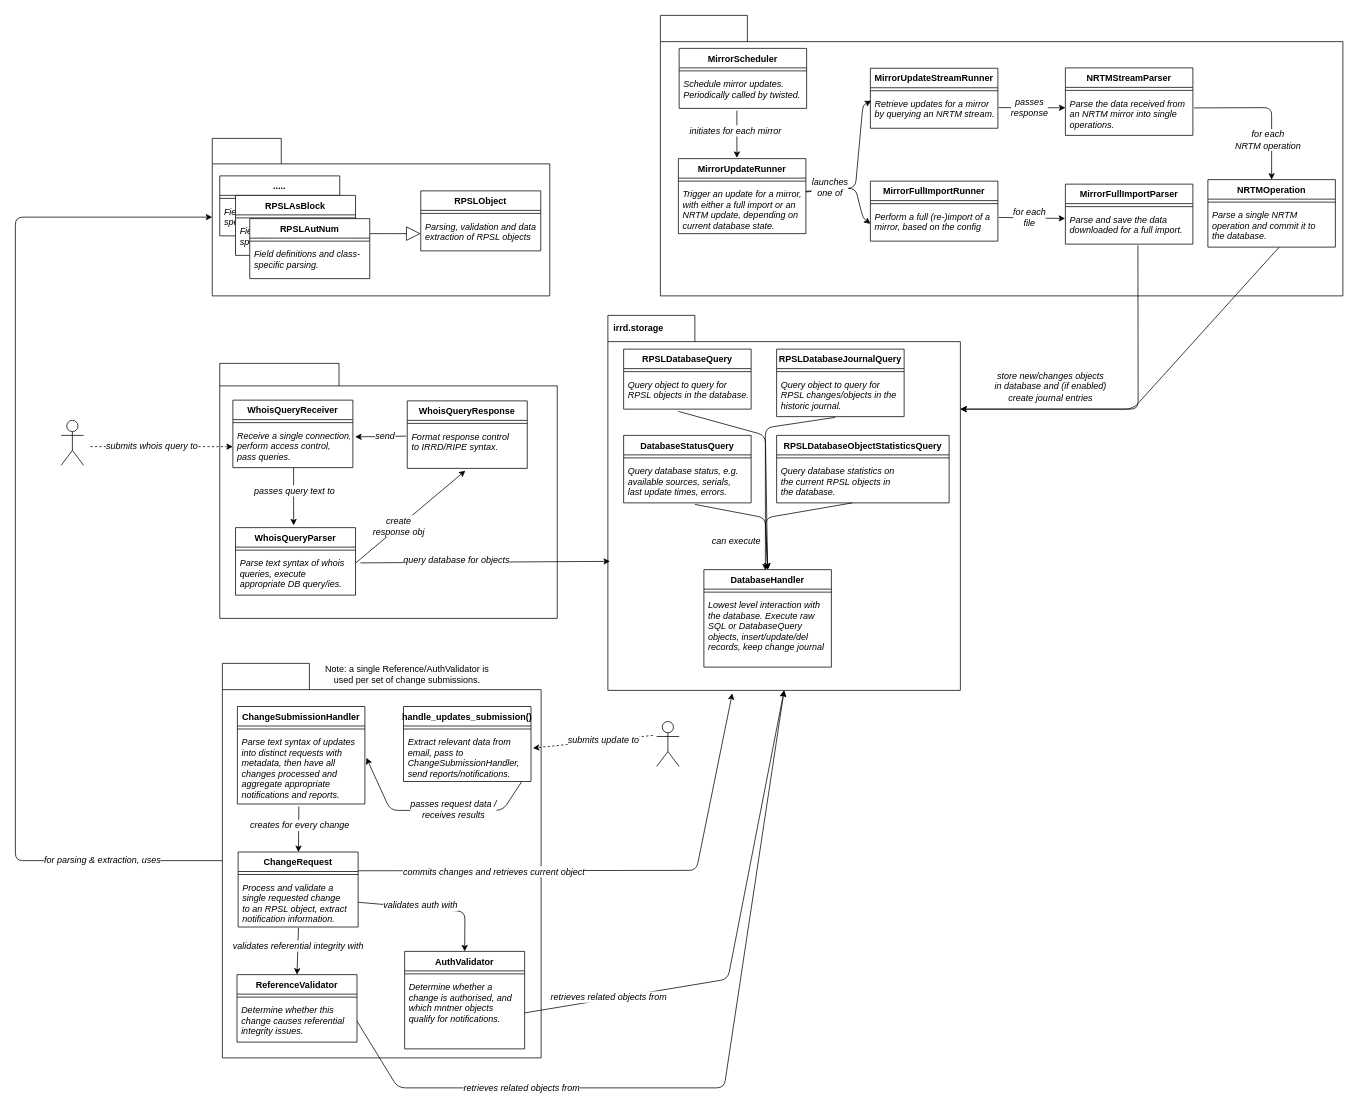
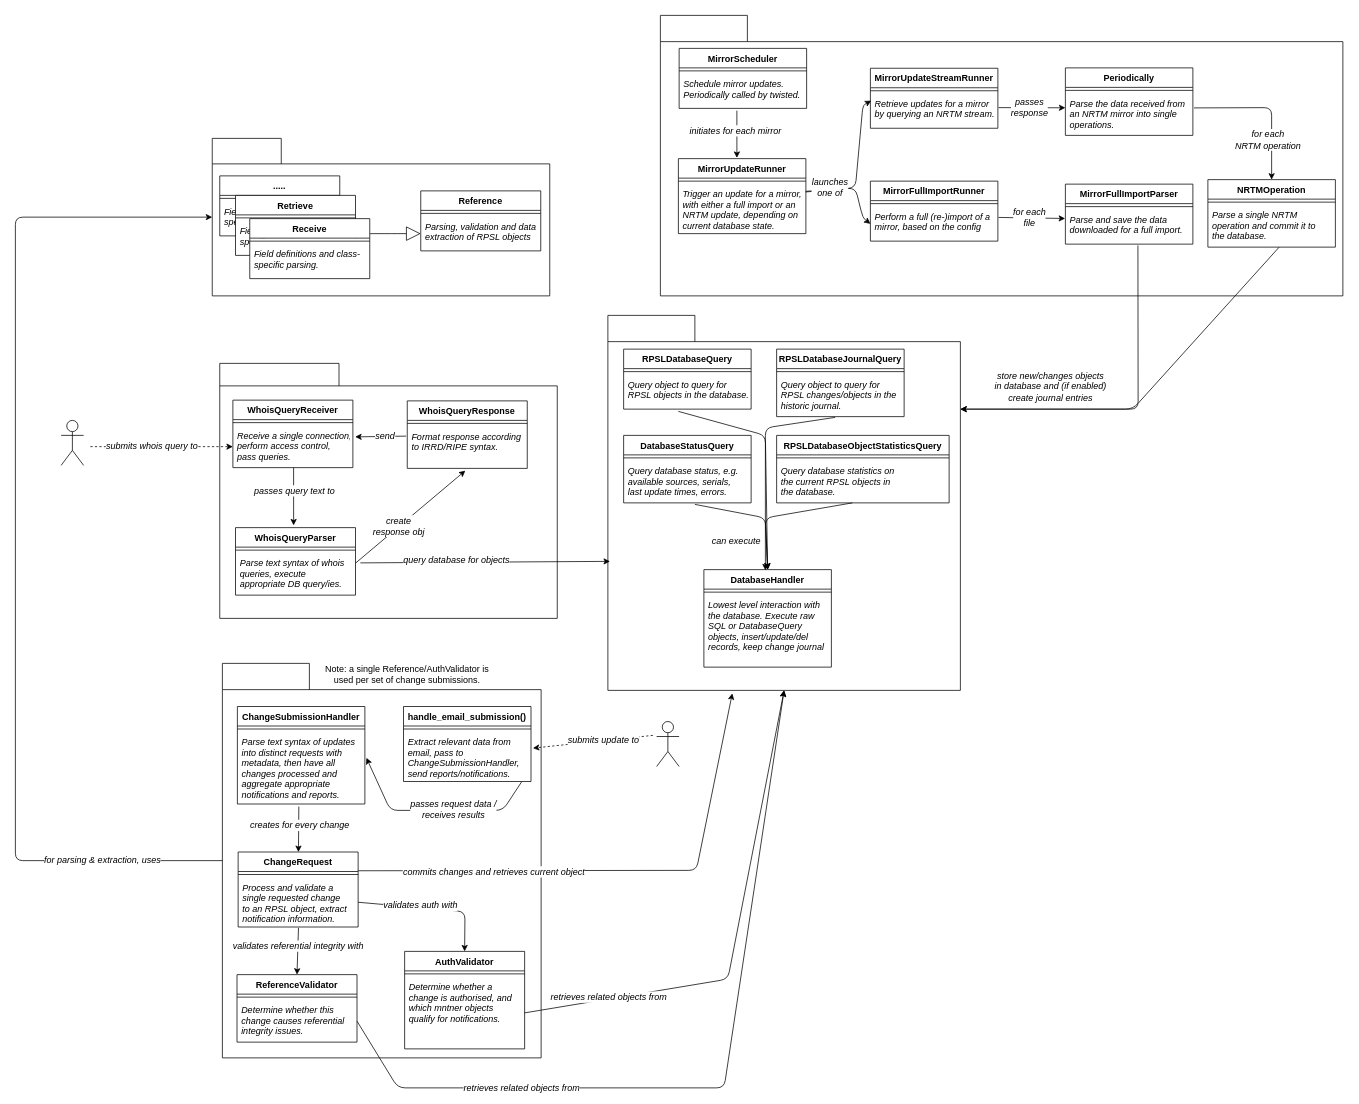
node "NRTMStreamParser": label "NRTMStreamParser" -> "Periodically"
node "RPSLObject": label "RPSLObject" -> "Reference"
node "RPSLAsBlock": label "RPSLAsBlock" -> "Retrieve"
node "RPSLAutNum": label "RPSLAutNum" -> "Receive"
node "irrd.storage": removed
node "Format response control to IRRD/RIPE syntax.": label "Format response control to IRRD/RIPE syntax." -> "Format response according to IRRD/RIPE syntax."
node "handle_updates_submission()": label "handle_updates_submission()" -> "handle_email_submission()"
